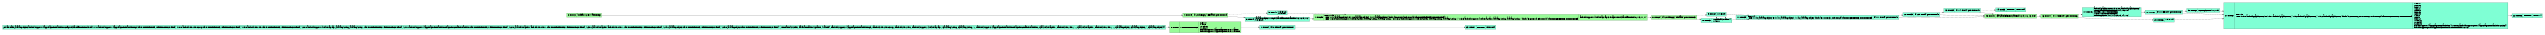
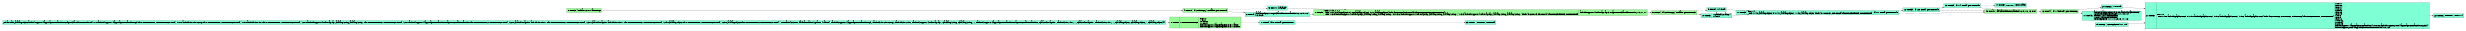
node "14: 0x003f": text "return null" -> "return static"
node "18: 0x0060": removed
